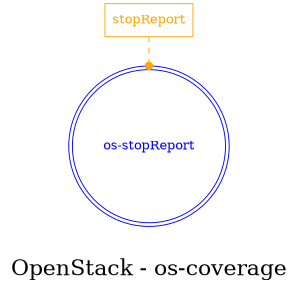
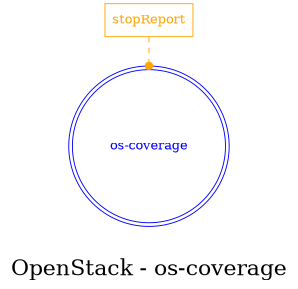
node "os-stopReport": label "os-stopReport" -> "os-coverage"
